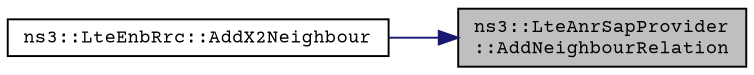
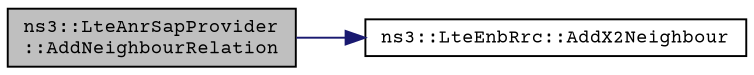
edge "ns3::LteEnbRrc::AddX2Neighbour" -> "ns3::LteAnrSapProvider ::AddNeighbourRelation": reversed
